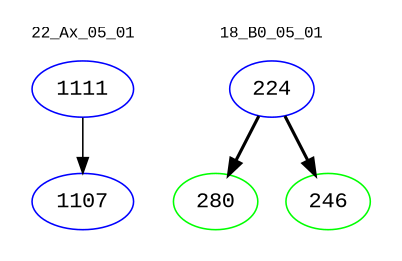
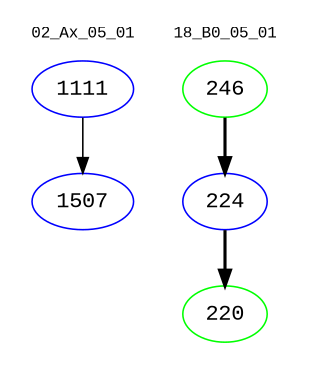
cluster "22_Ax_05_01": label "22_Ax_05_01" -> "02_Ax_05_01"
edge "224" -> "246": reversed
node "1107": label "1107" -> "1507"
node "280": label "280" -> "220"
